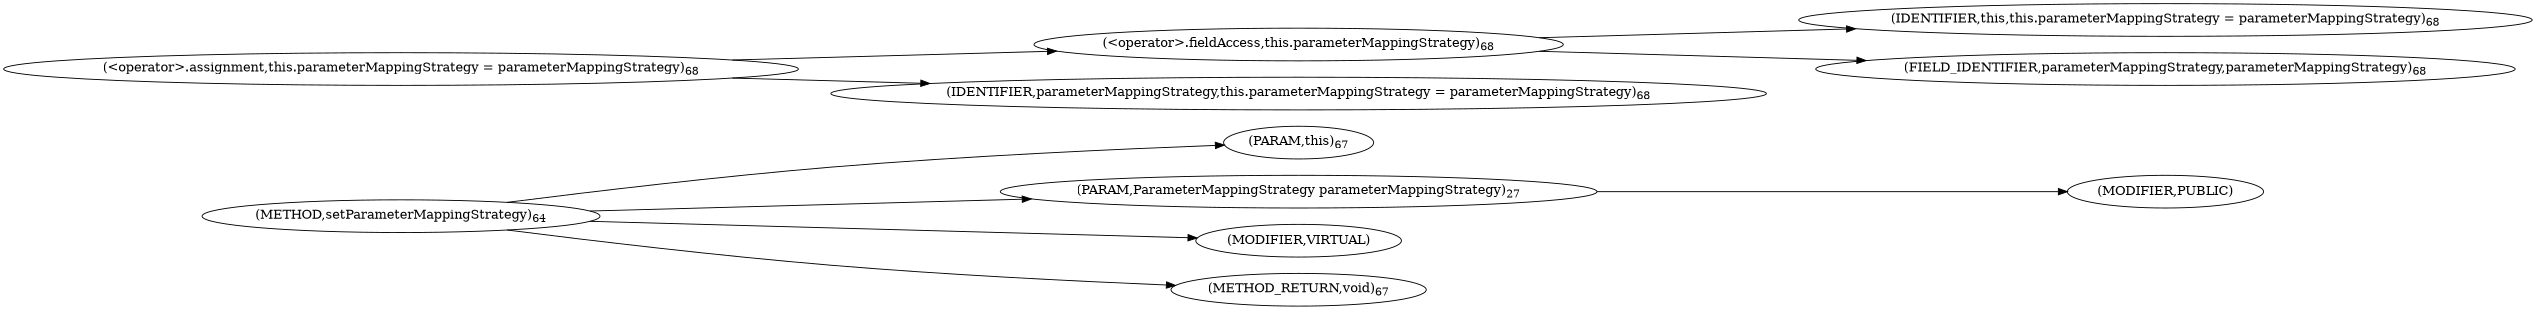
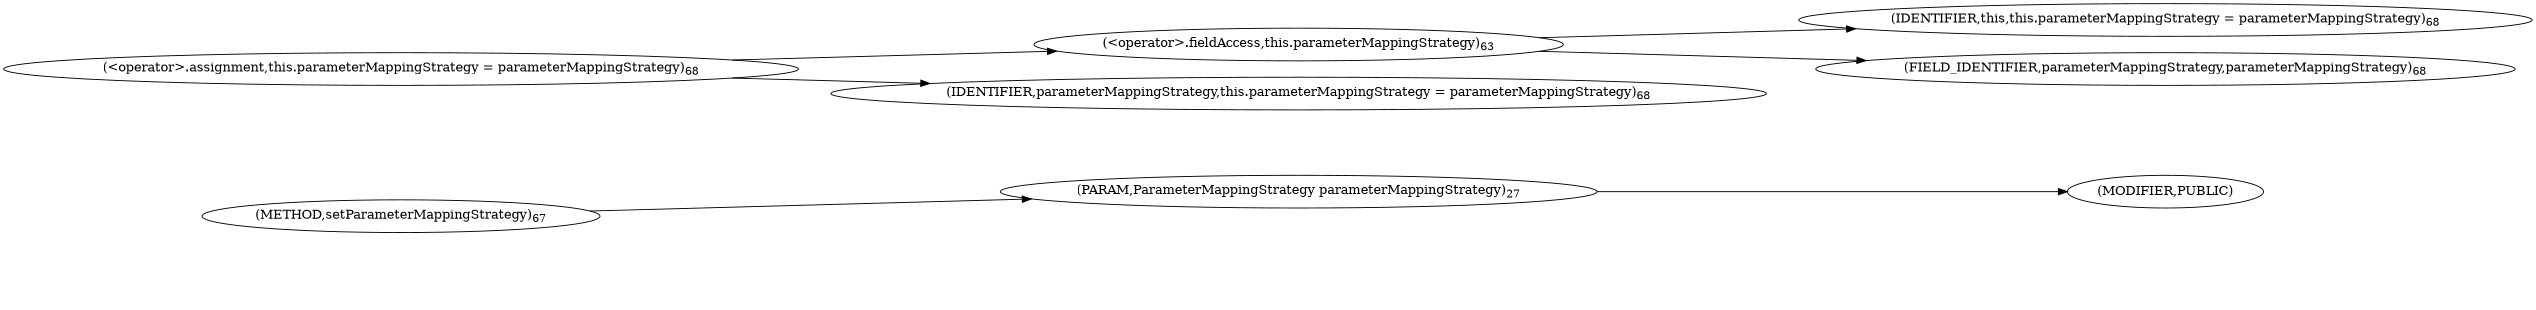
node "(<operator>.fieldAccess,this.parameterMappingStrategy)": text "68" -> "63"
node "(PARAM,this)": removed
node "(METHOD,setParameterMappingStrategy)": text "64" -> "67"
node "(MODIFIER,VIRTUAL)": removed
node "(METHOD_RETURN,void)": removed
